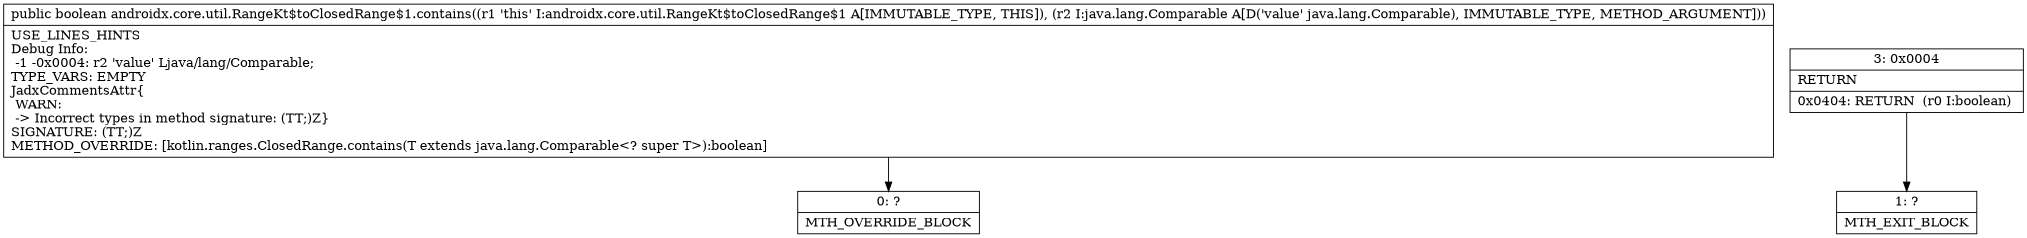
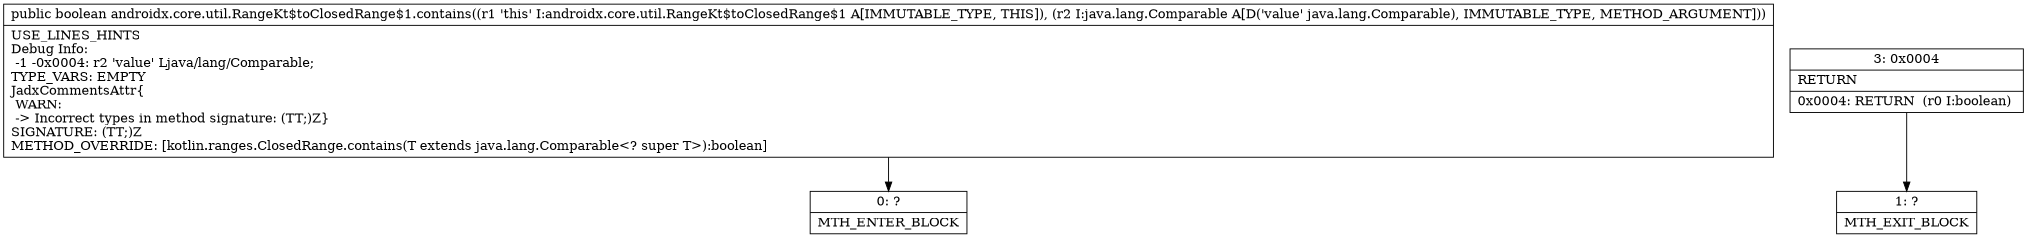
node "3: 0x0004": text "0x0404: RETURN  (r0 I:boolean)" -> "0x0004: RETURN  (r0 I:boolean)"
node "0: ?": text "MTH_OVERRIDE_BLOCK" -> "MTH_ENTER_BLOCK"
